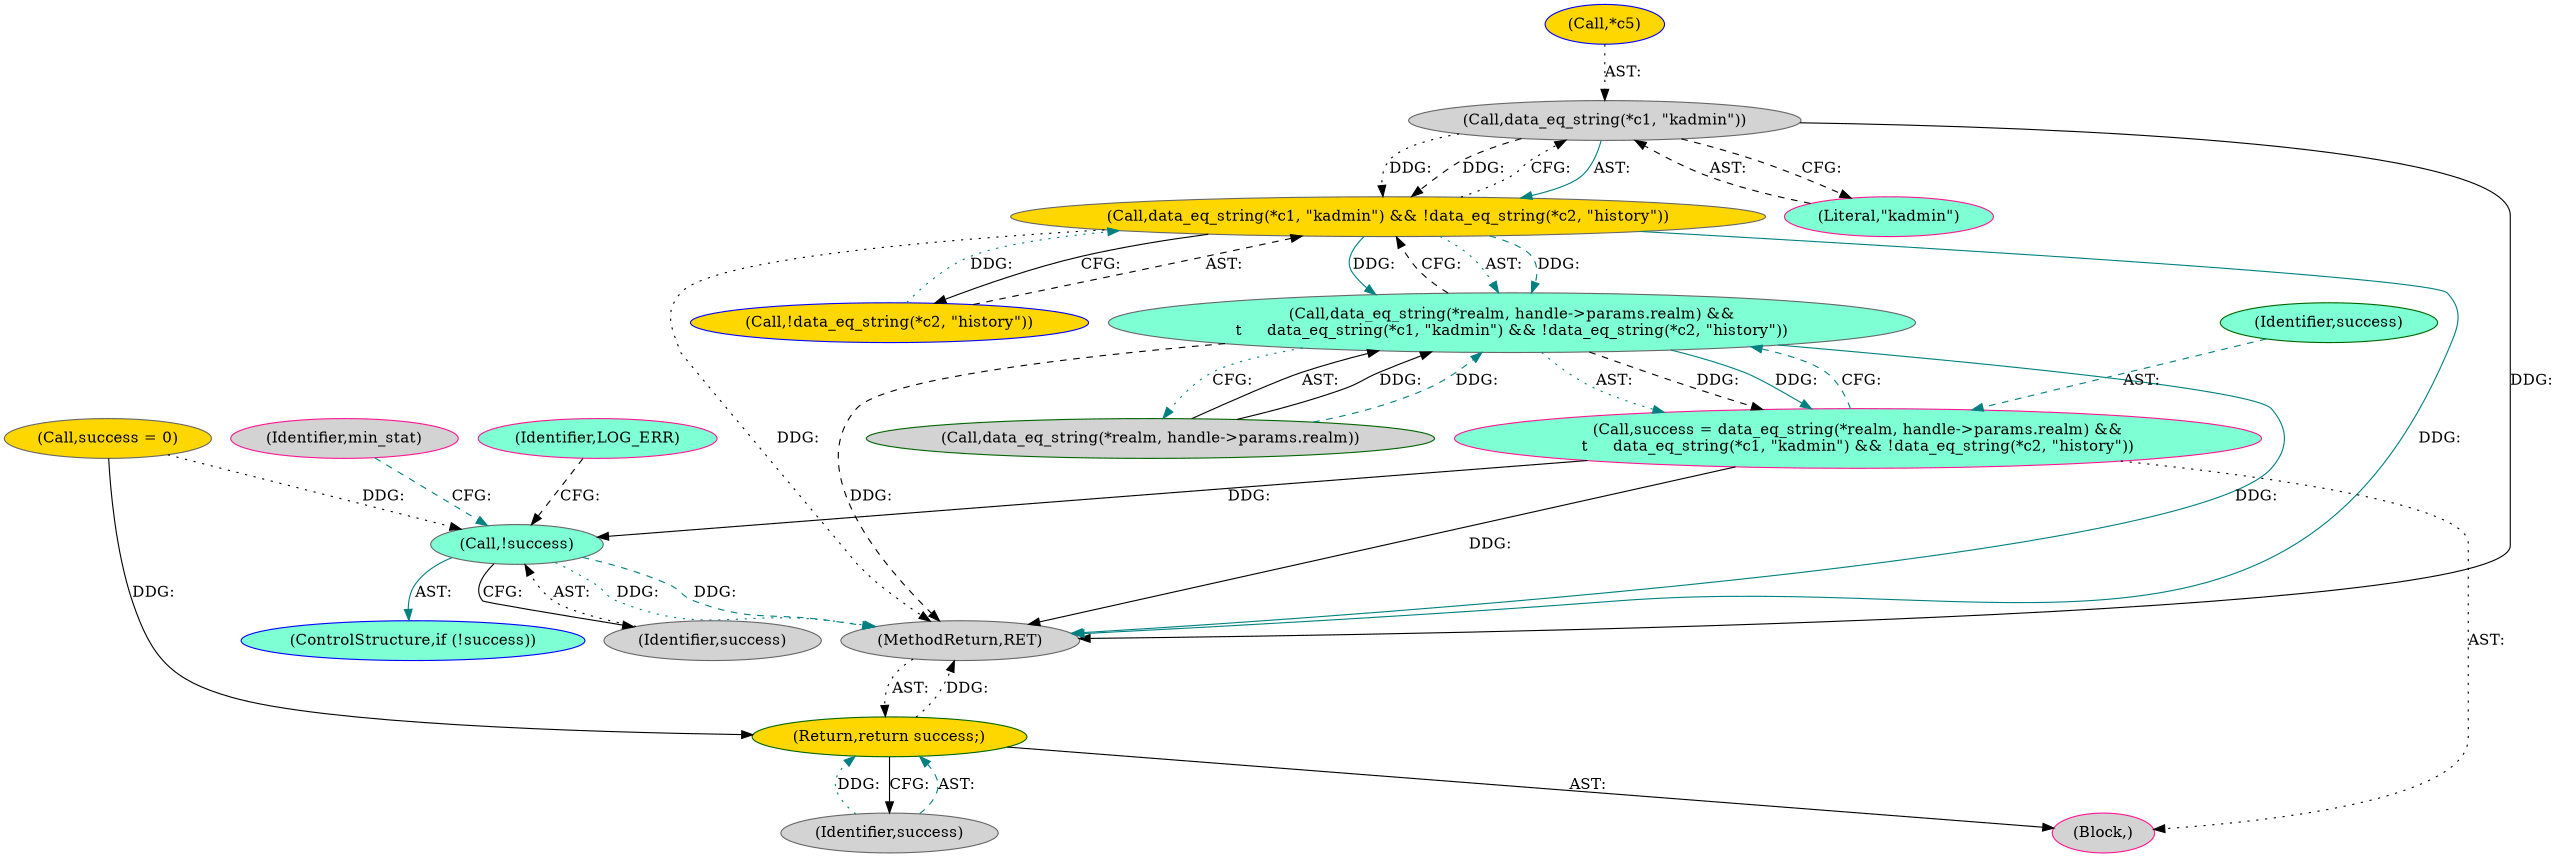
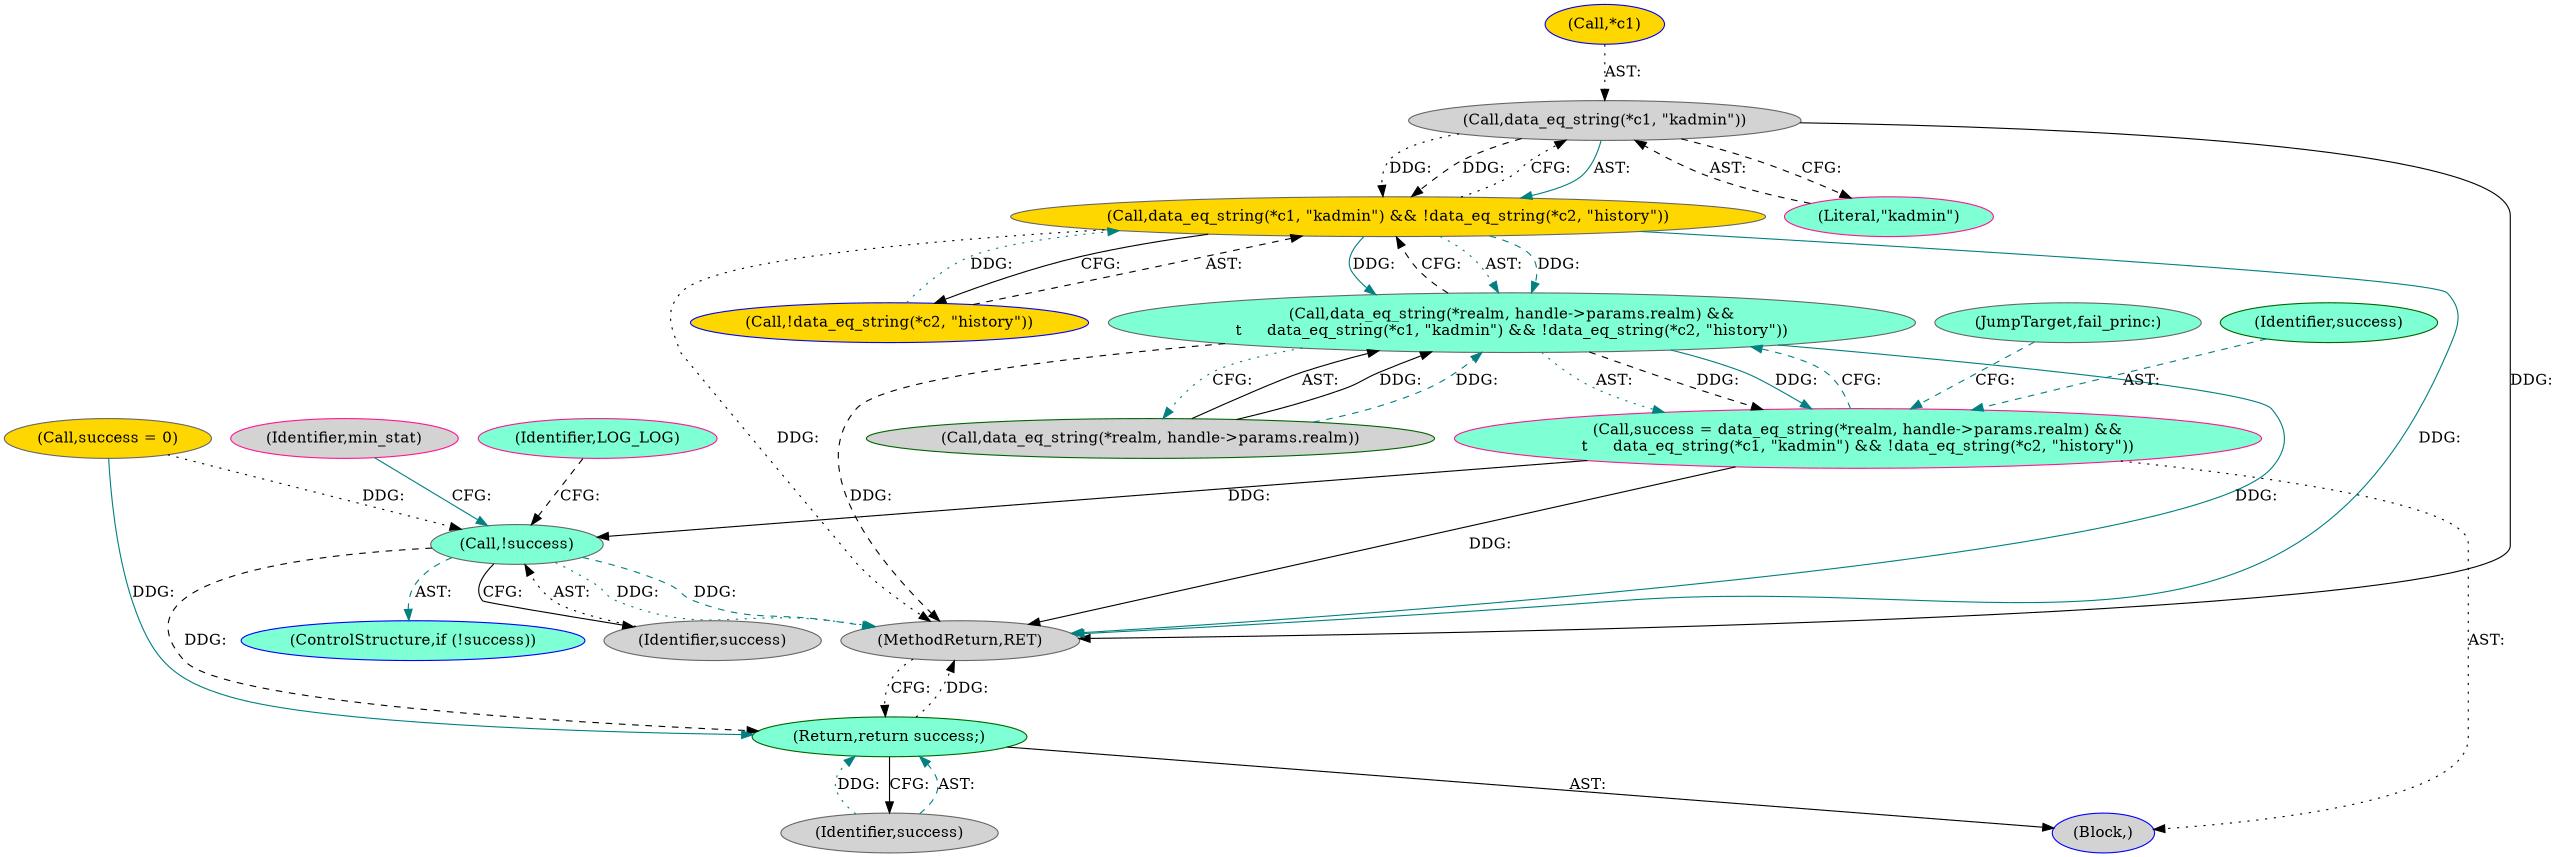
node "(Call,*c5)": label "(Call,*c5)" -> "(Call,*c1)"
node "(JumpTarget,fail_princ:)": added
node "(Identifier,LOG_ERR)": label "(Identifier,LOG_ERR)" -> "(Identifier,LOG_LOG)"
edge "(Identifier,min_stat)" -> "(Call,!success)": style dashed -> solid
edge "(Call,!success)" -> "(ControlStructure,if (!success))": style solid -> dashed
edge "(MethodReturn,RET)" -> "(Return,return success;)": label "AST: " -> "CFG: "
edge "(Call,!success)" -> "(Return,return success;)": added, label "DDG:"
edge "(Call,success = 0)" -> "(Return,return success;)": color black -> teal
node "(Return,return success;)": fillcolor gold -> aquamarine
node "(Block,)": color deeppink -> blue
